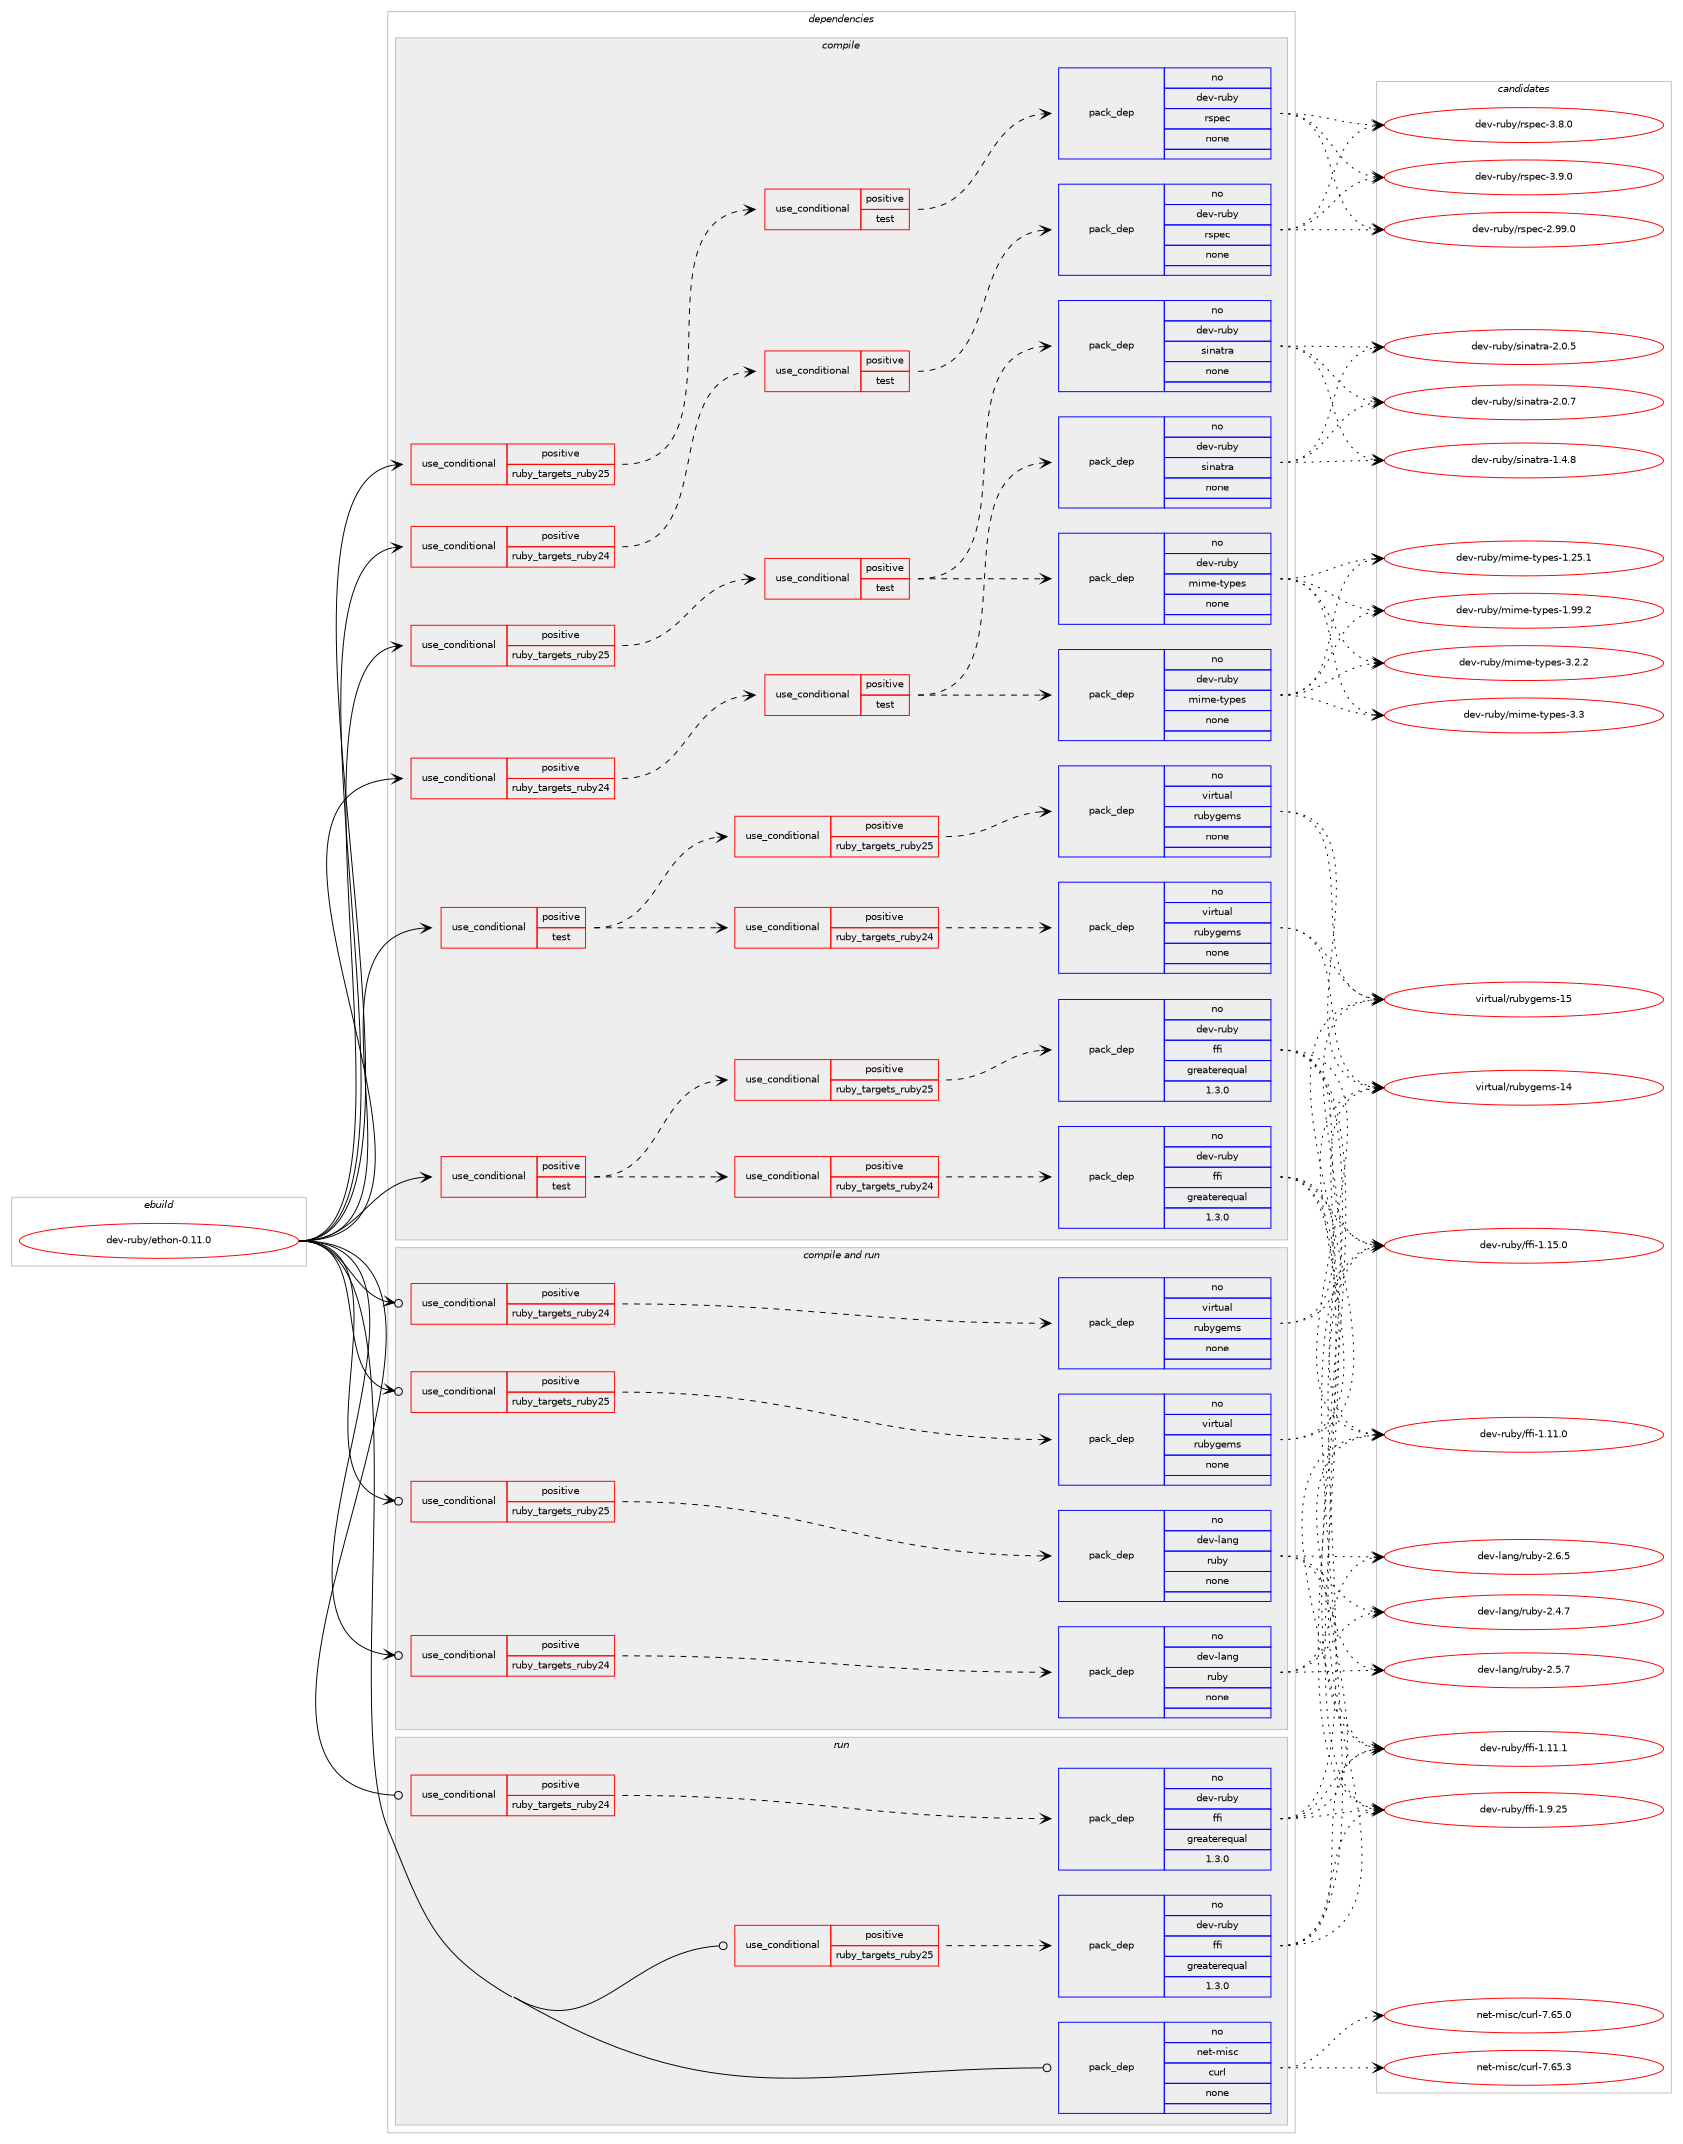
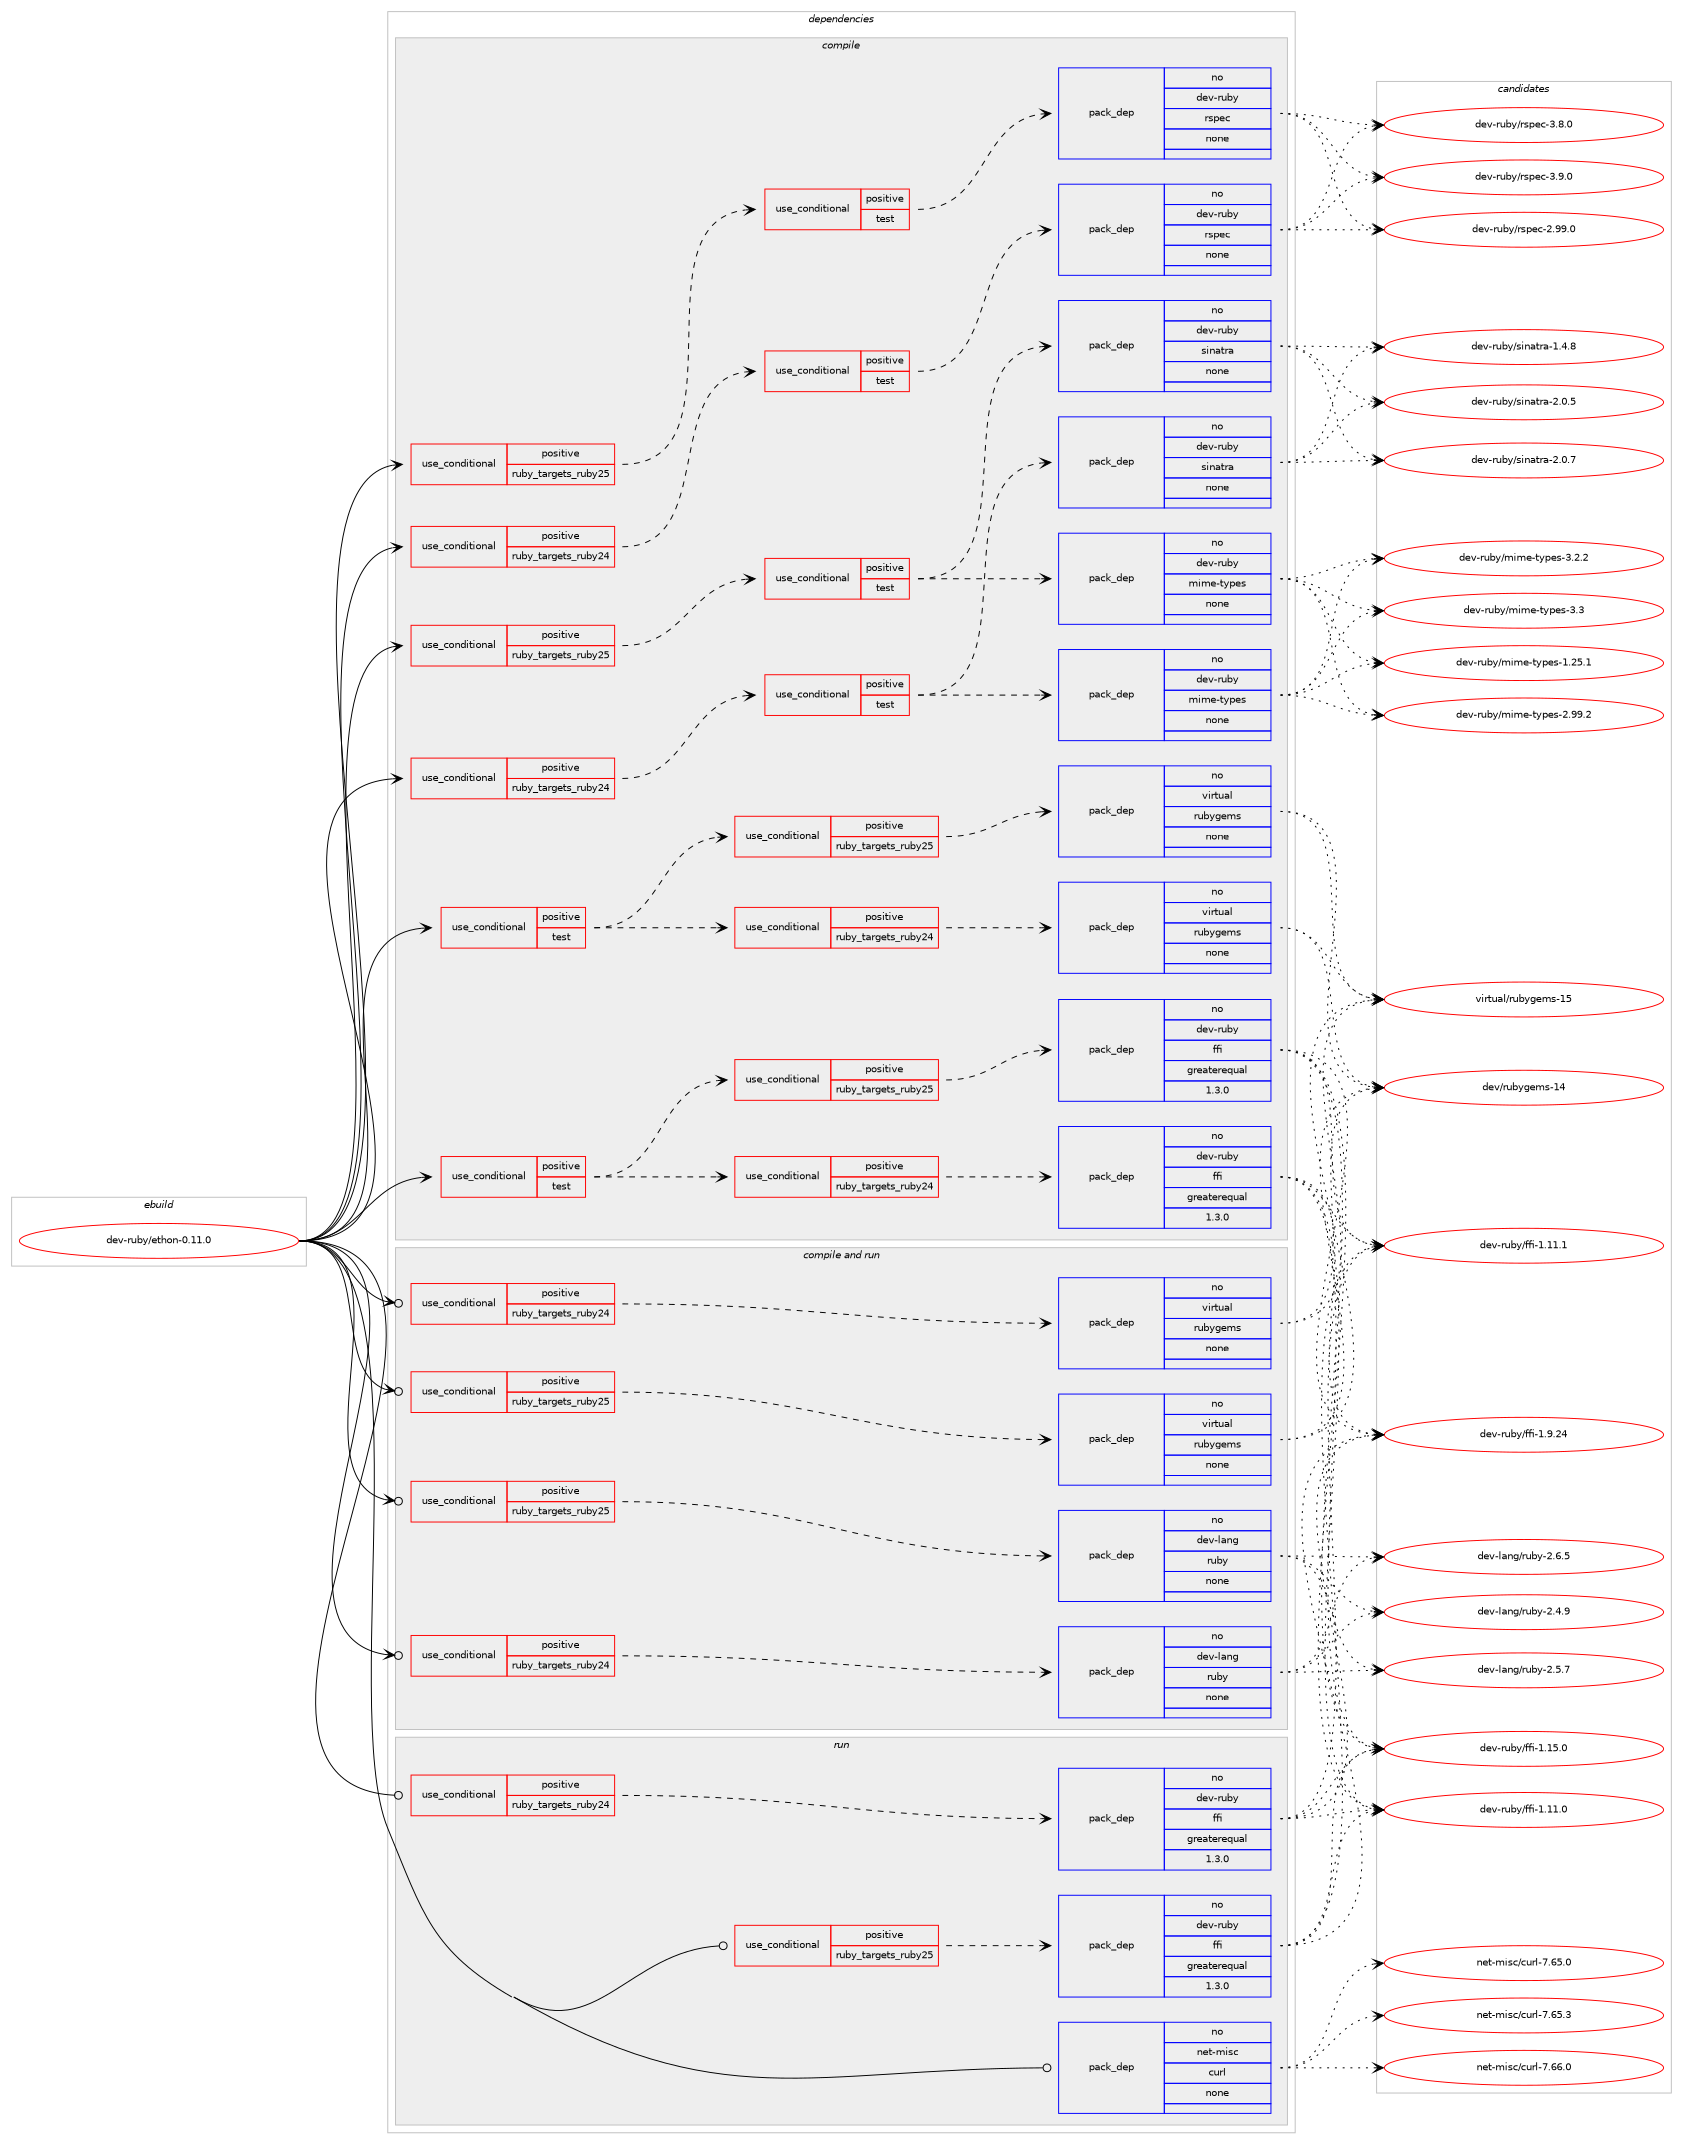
node "dev-ruby/mime-types-1.99.2": label "dev-ruby/mime-types-1.99.2" -> "dev-ruby/mime-types-2.99.2"
node "virtual/rubygems-14": label "virtual/rubygems-14" -> "dev/rubygems-14"
node "dev-lang/ruby-2.4.7": label "dev-lang/ruby-2.4.7" -> "dev-lang/ruby-2.4.9"
node "dev-ruby/ffi-1.9.25": label "dev-ruby/ffi-1.9.25" -> "dev-ruby/ffi-1.9.24"
node "net-misc/curl-7.66.0": added
